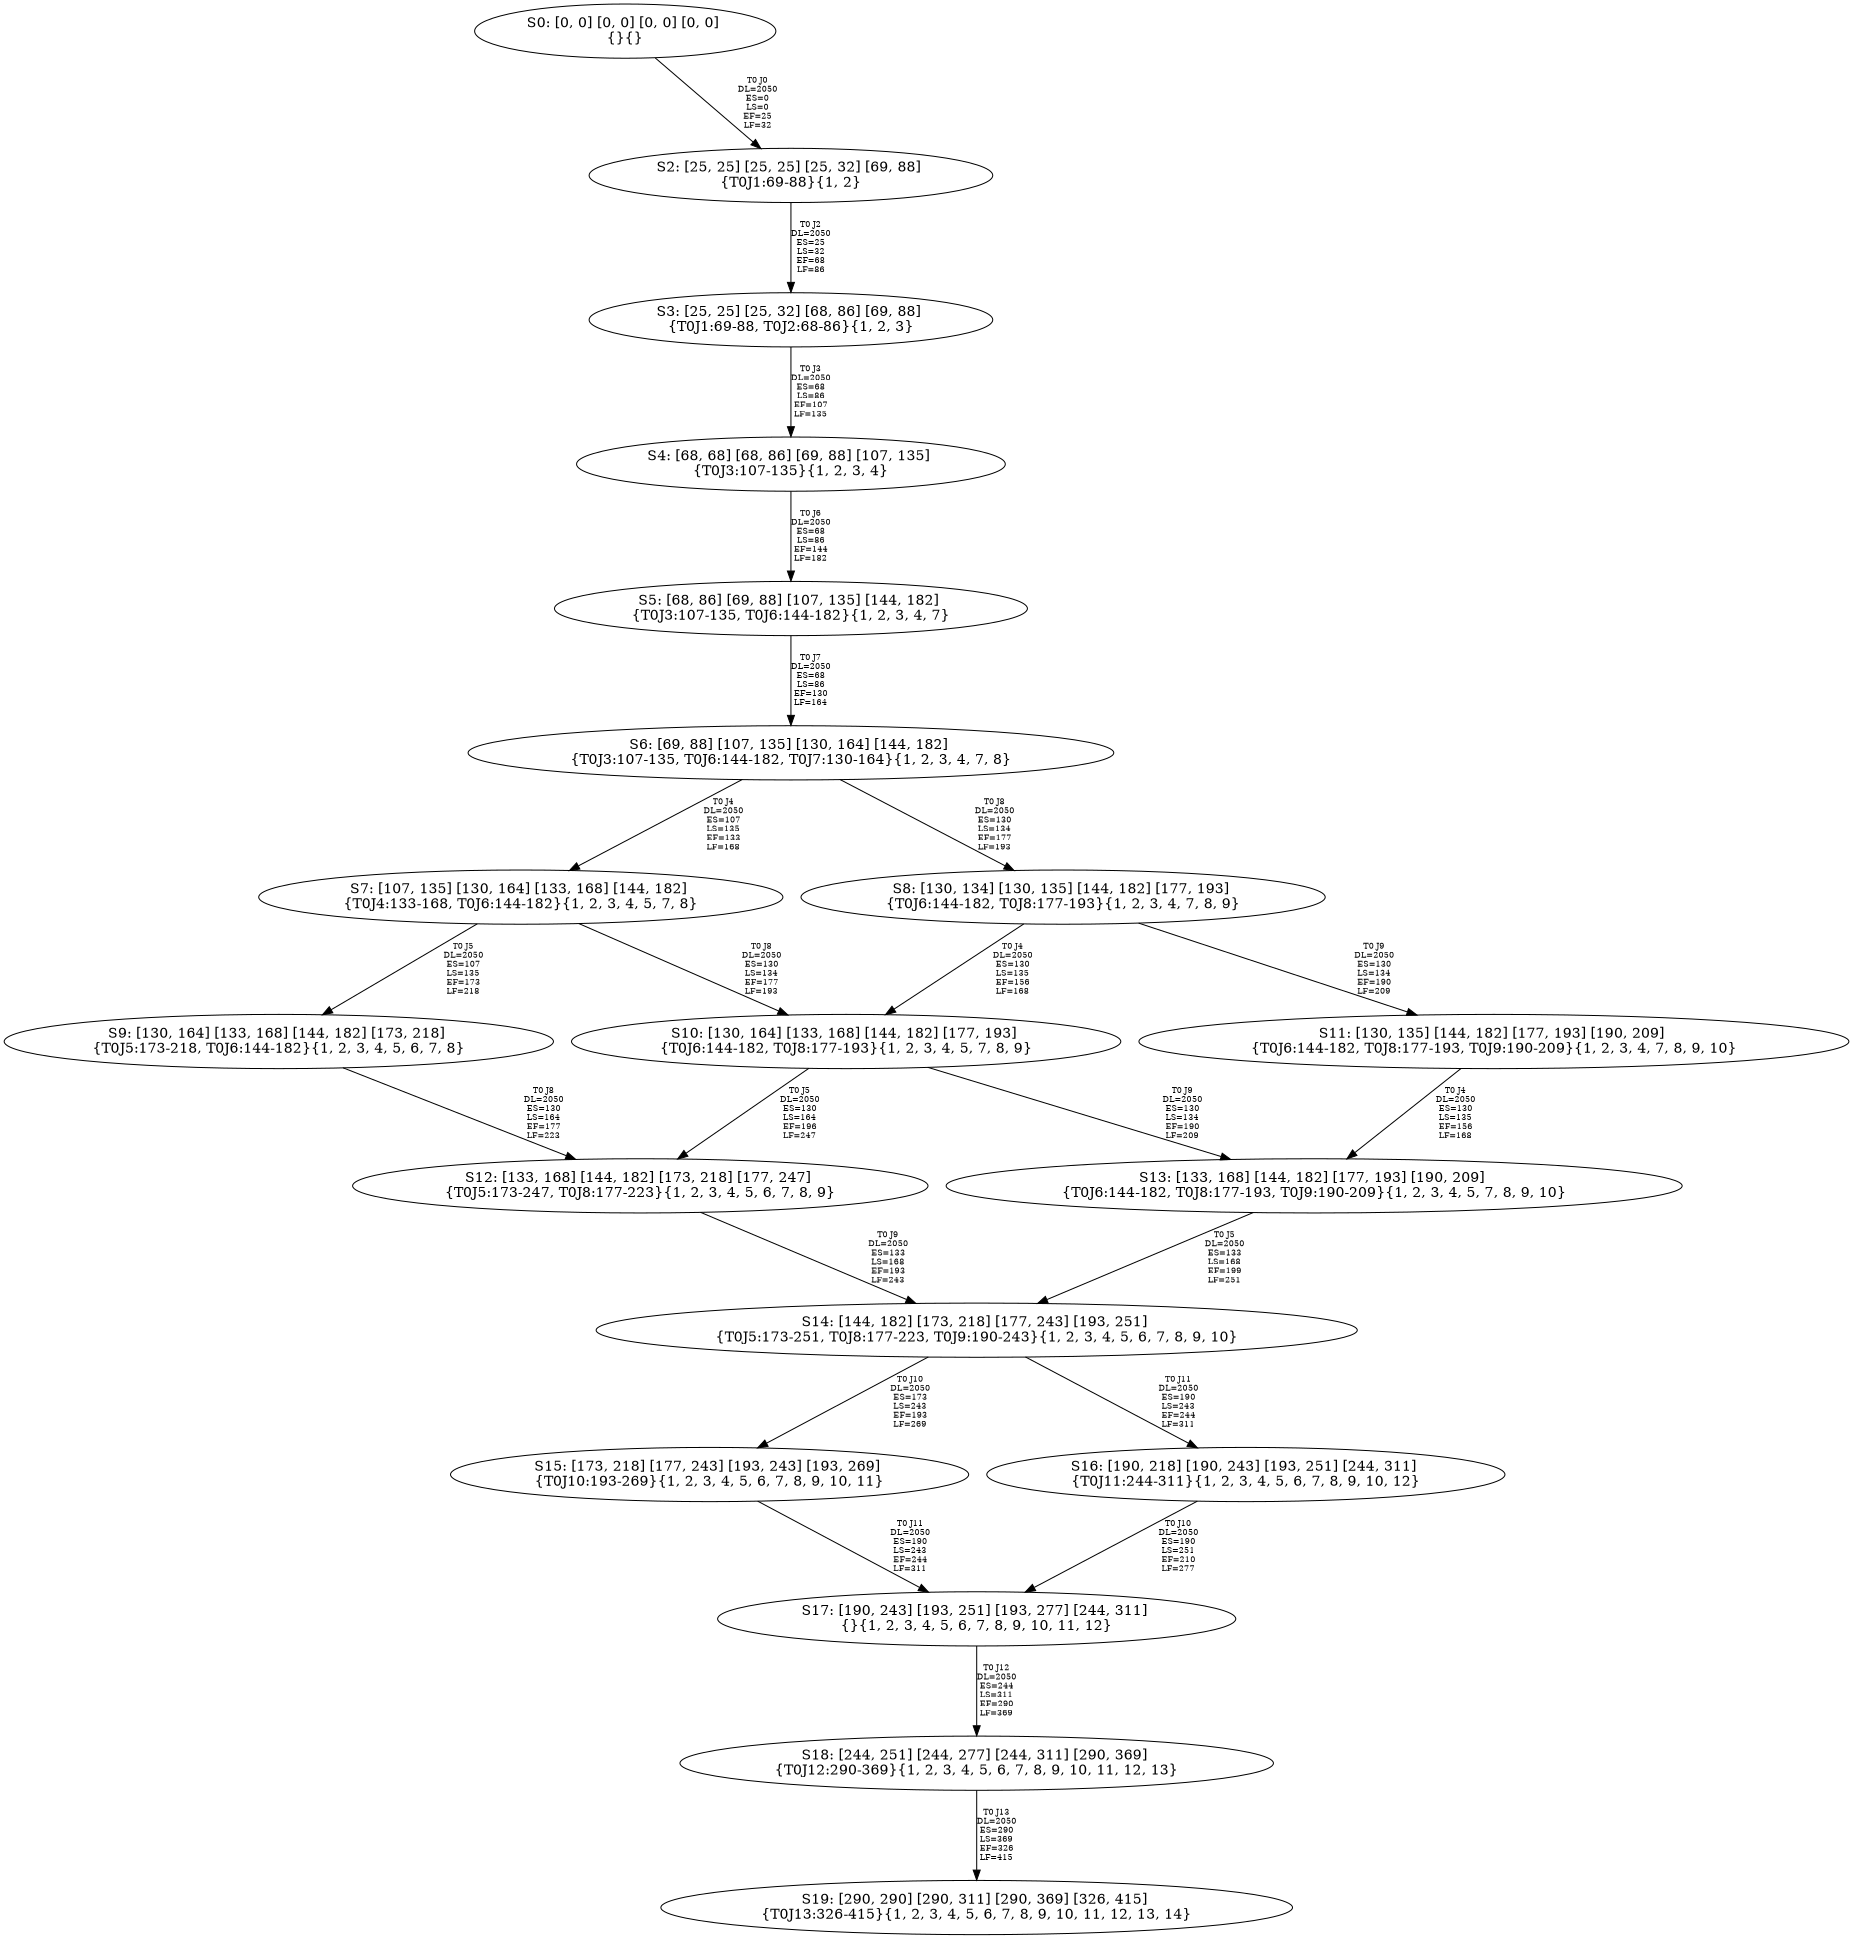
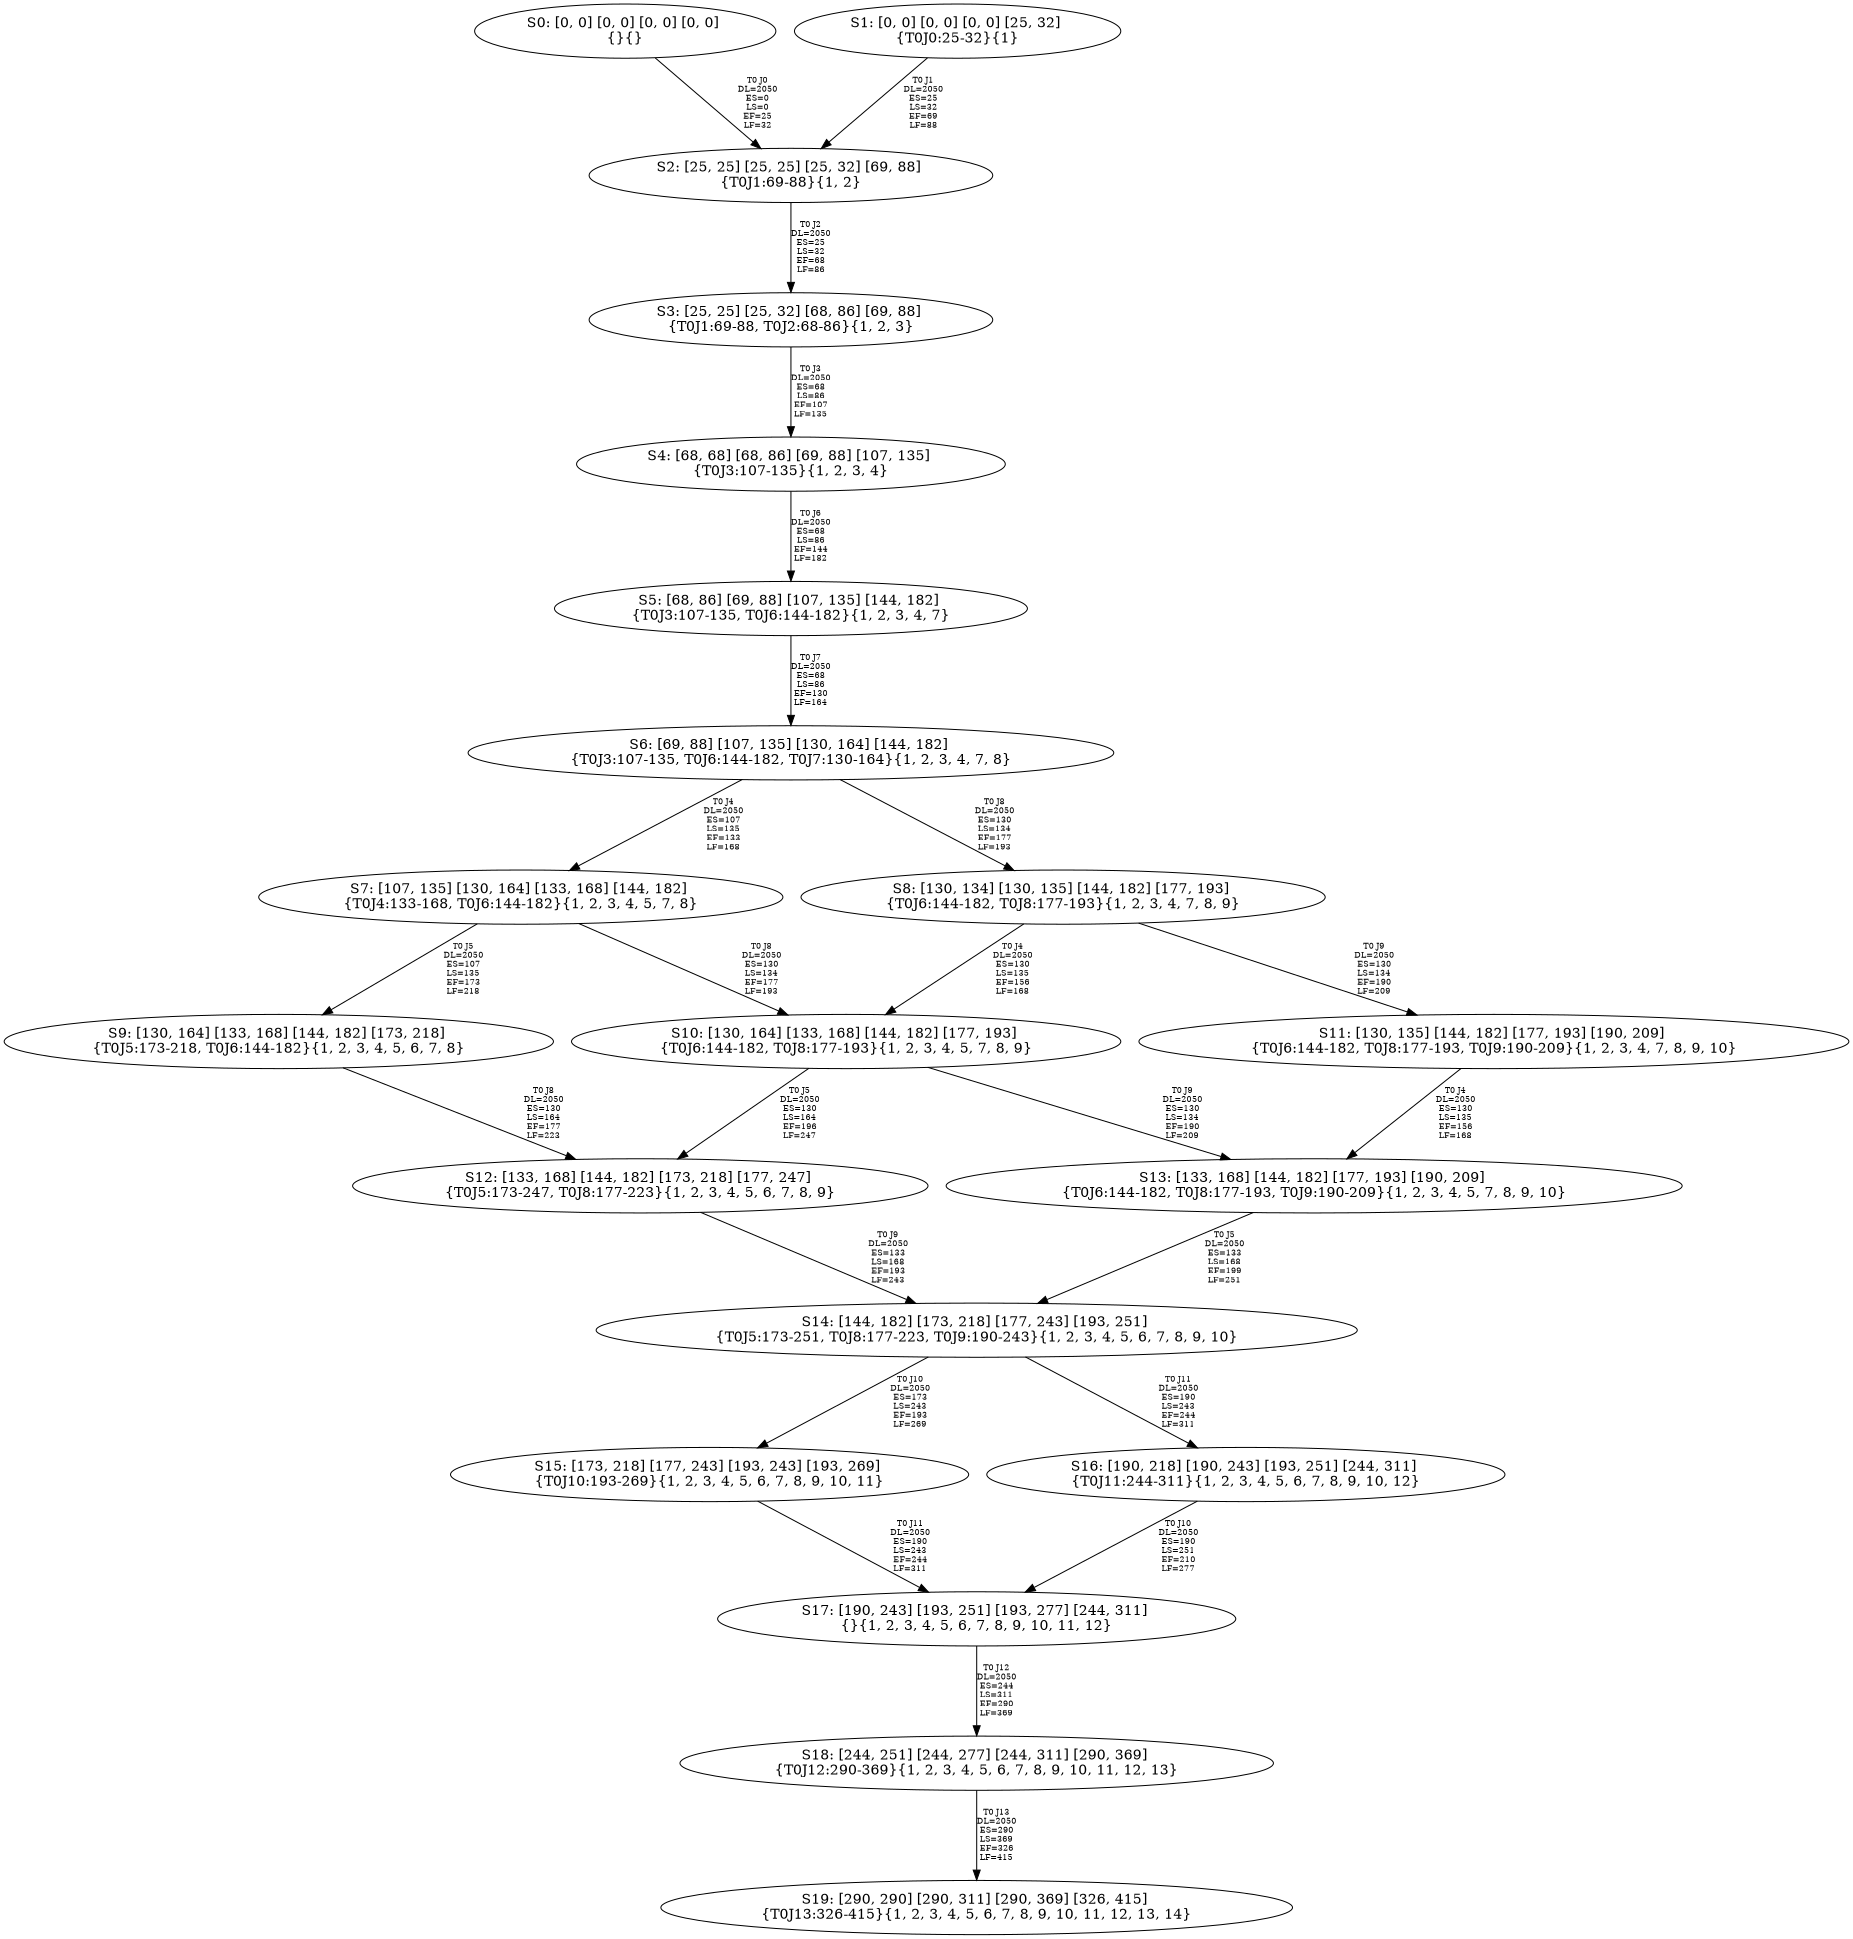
node "S1: [0, 0] [0, 0] [0, 0] [25, 32] {T0J0:25-32}{1}": added
